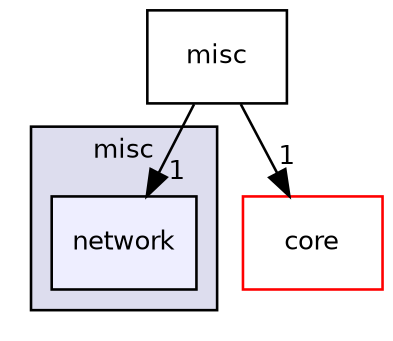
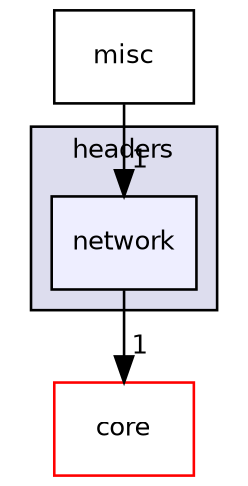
edge "misc" -> "core": now "network" -> "core"
cluster "misc": label "misc" -> "headers"
